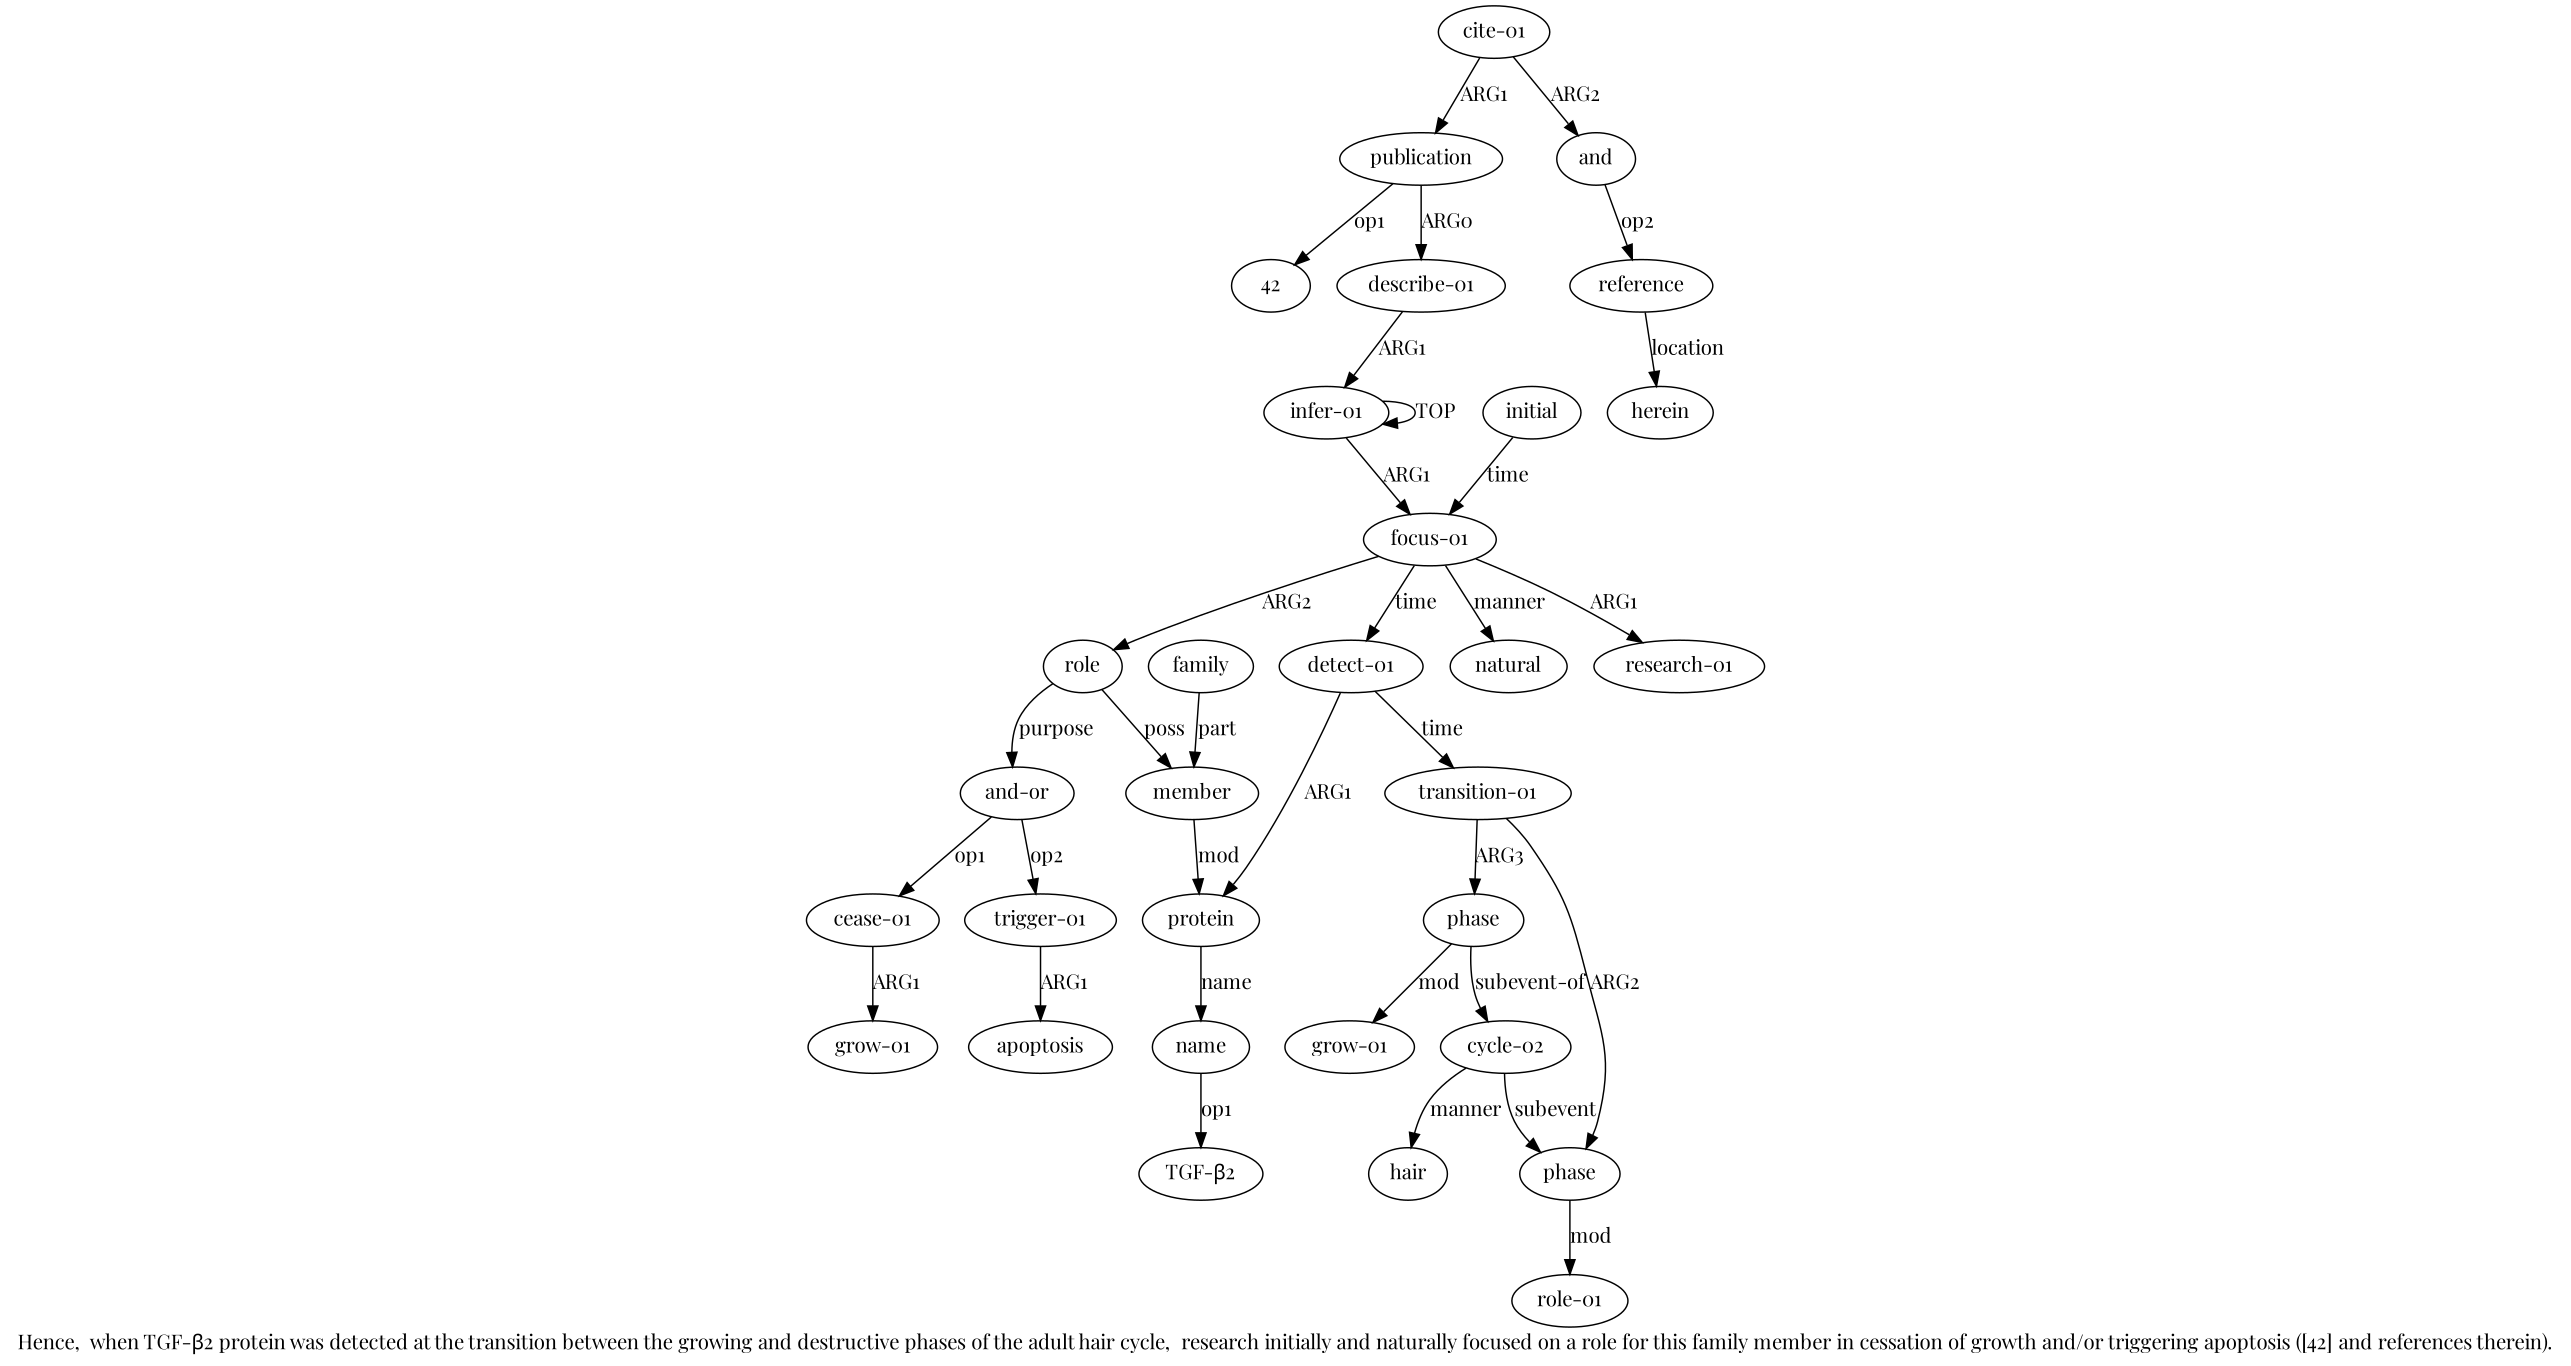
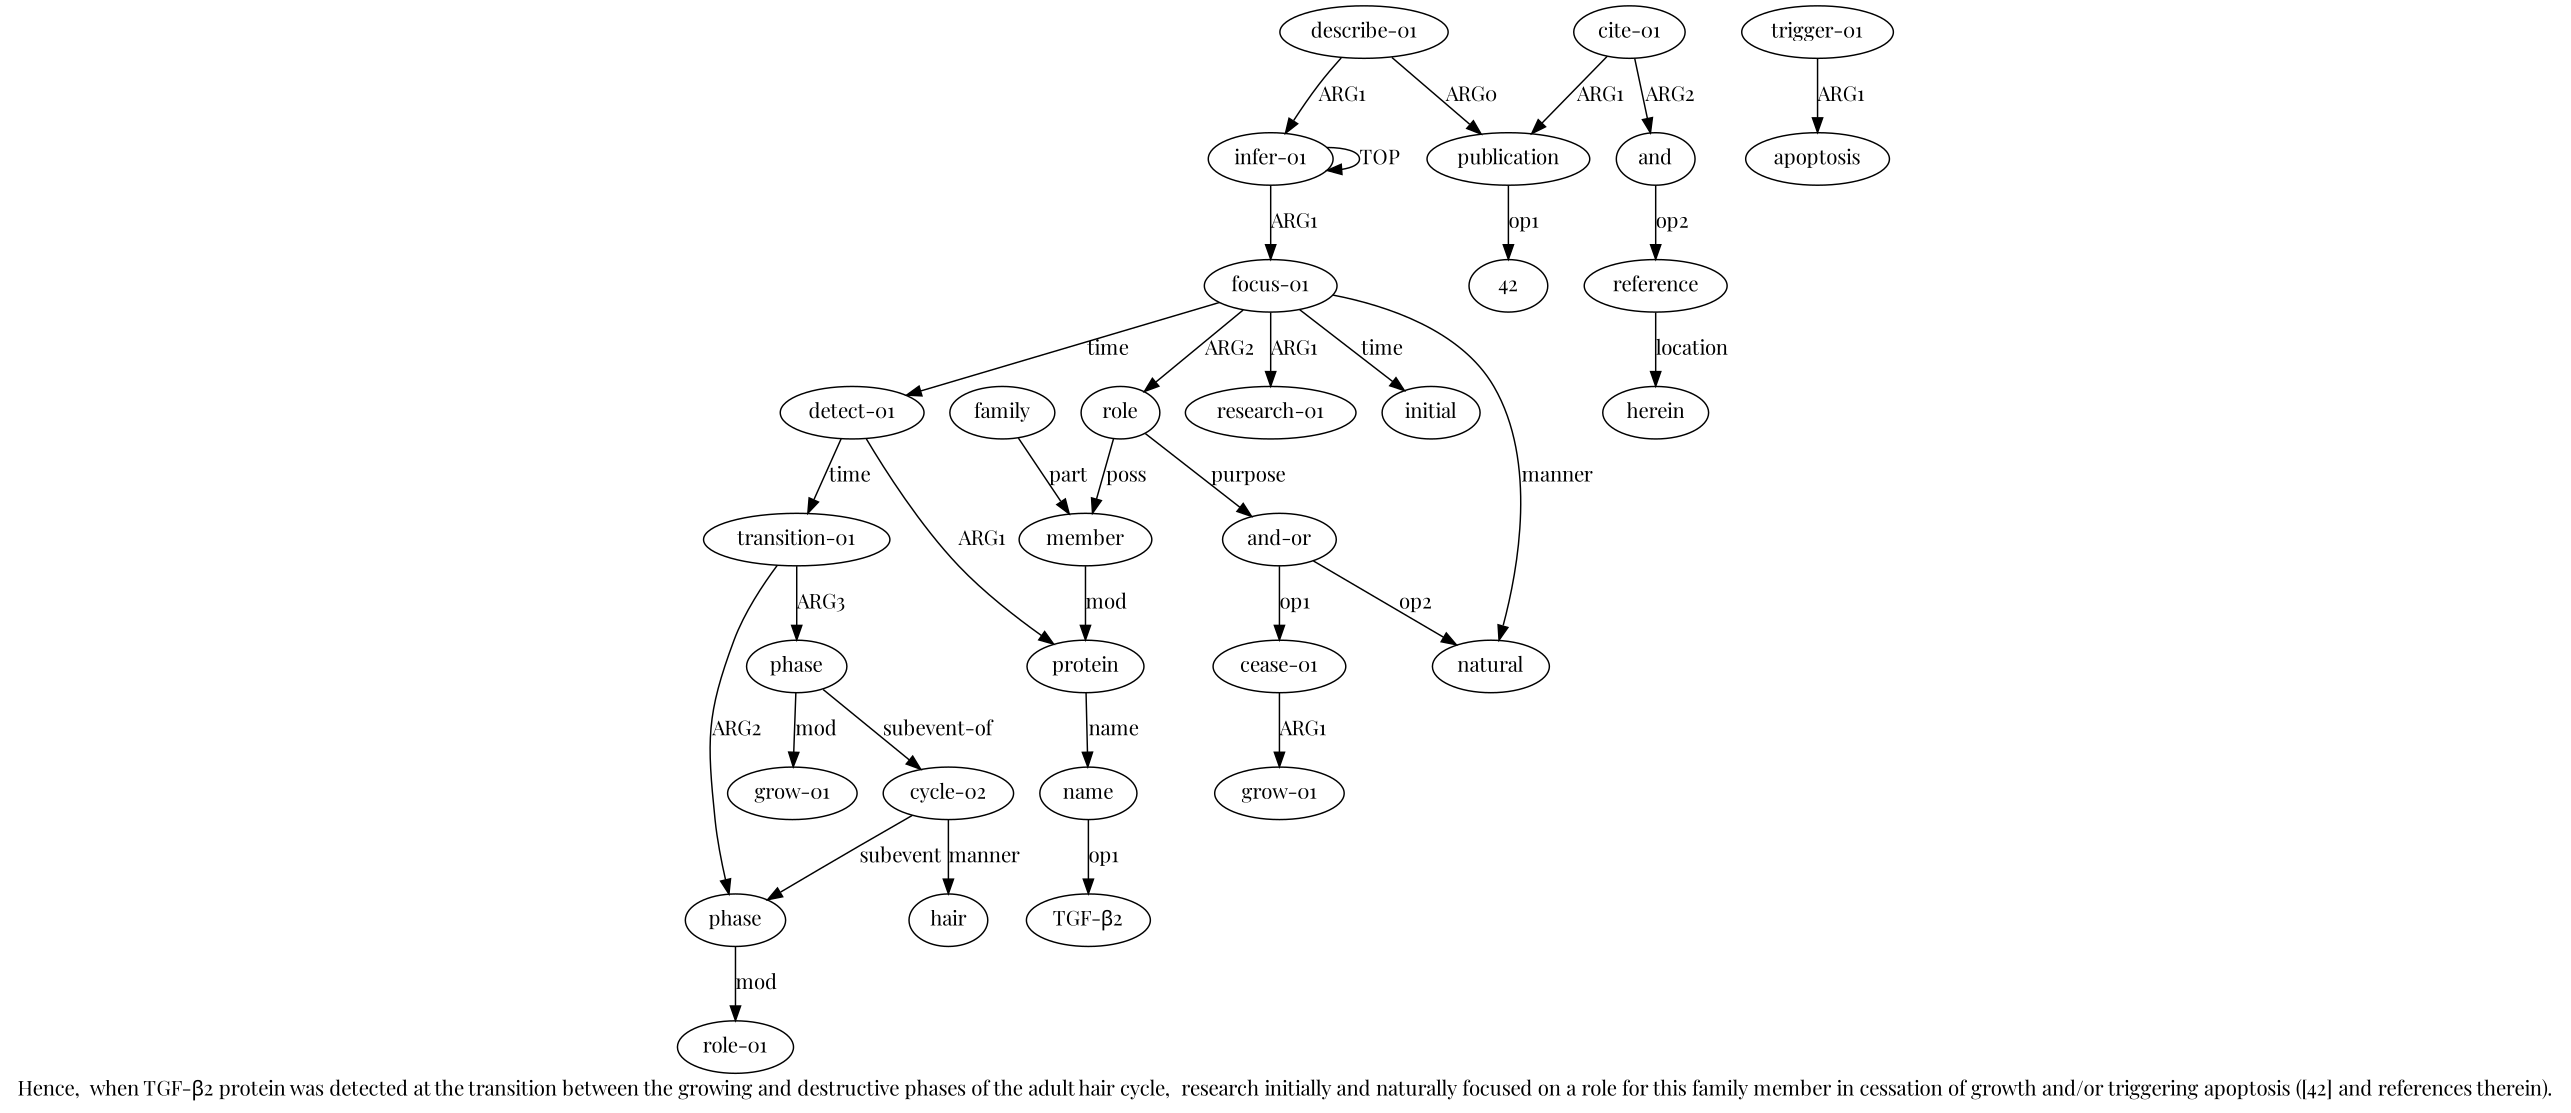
edge "publication" -> "describe-01": reversed
edge "initial" -> "focus-01": reversed
edge "and-or" -> "trigger-01": now "and-or" -> "natural"
